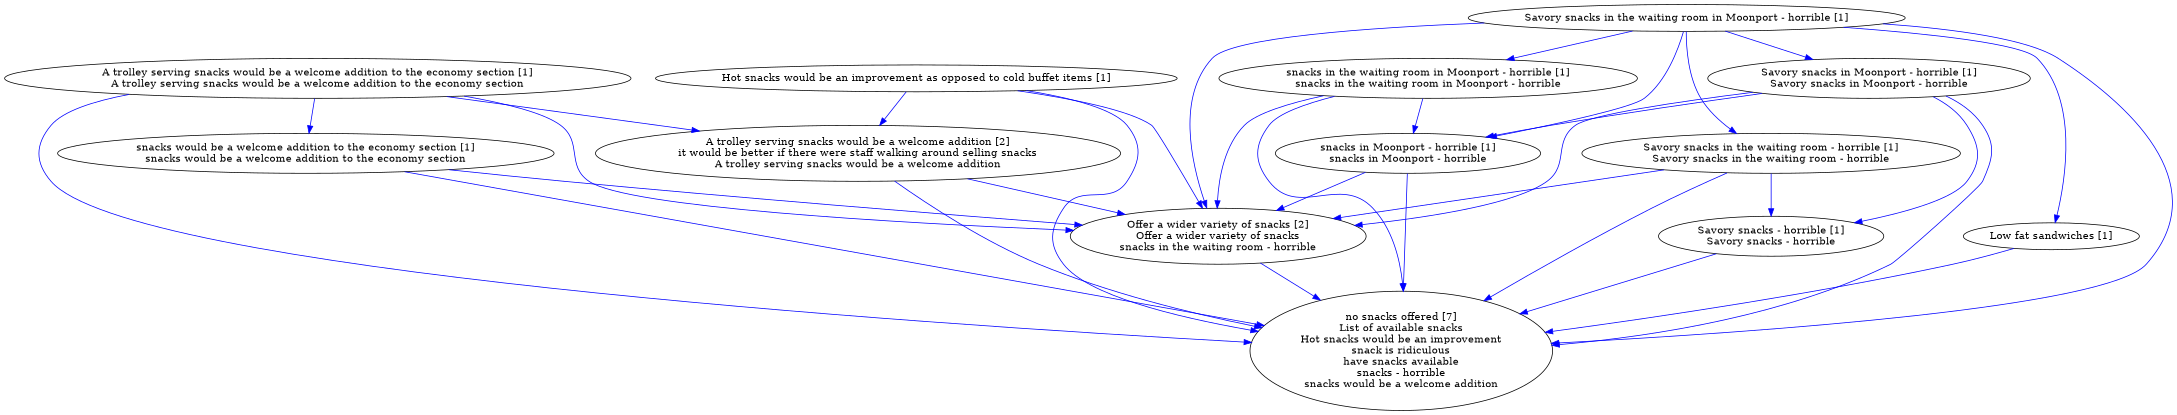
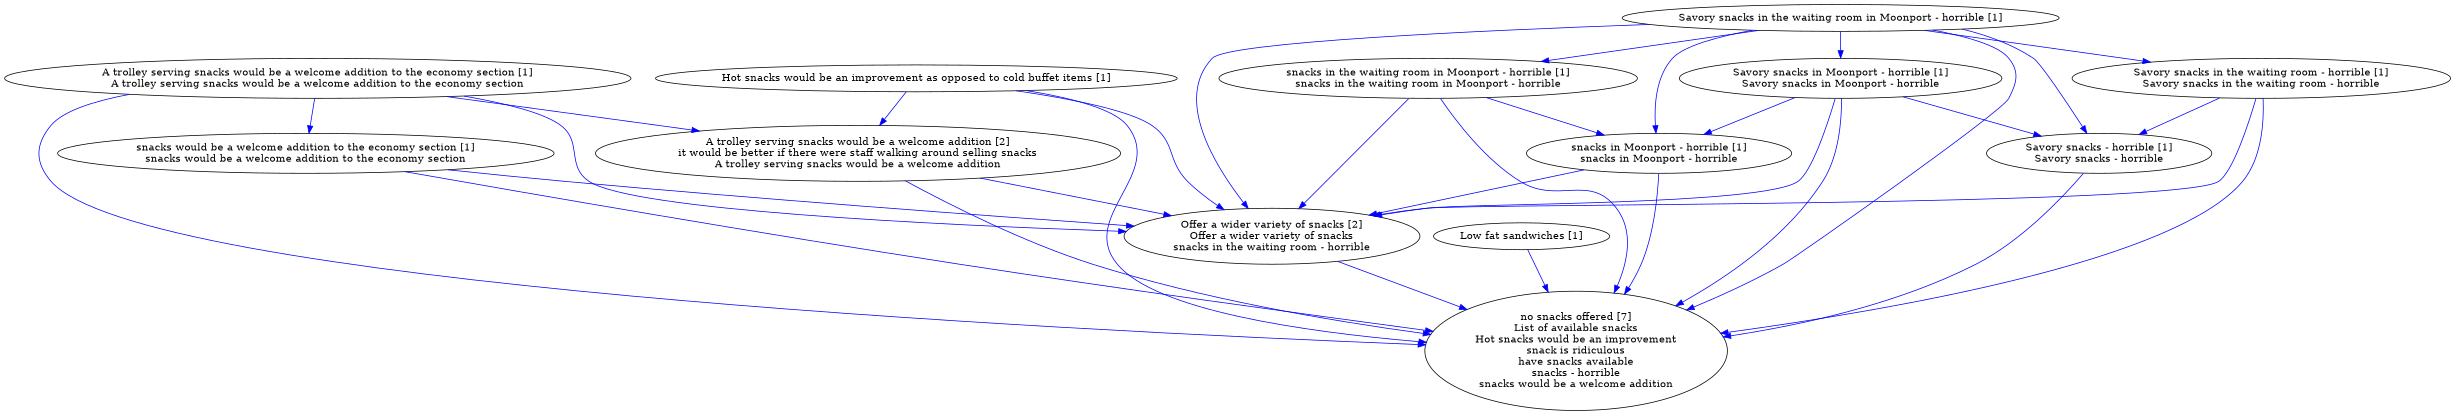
edge "Savory snacks in the waiting room in Moonport - horrible [1]" -> "Low fat sandwiches [1]": now "Savory snacks in the waiting room in Moonport - horrible [1]" -> "Savory snacks - horrible [1] Savory snacks - horrible"
